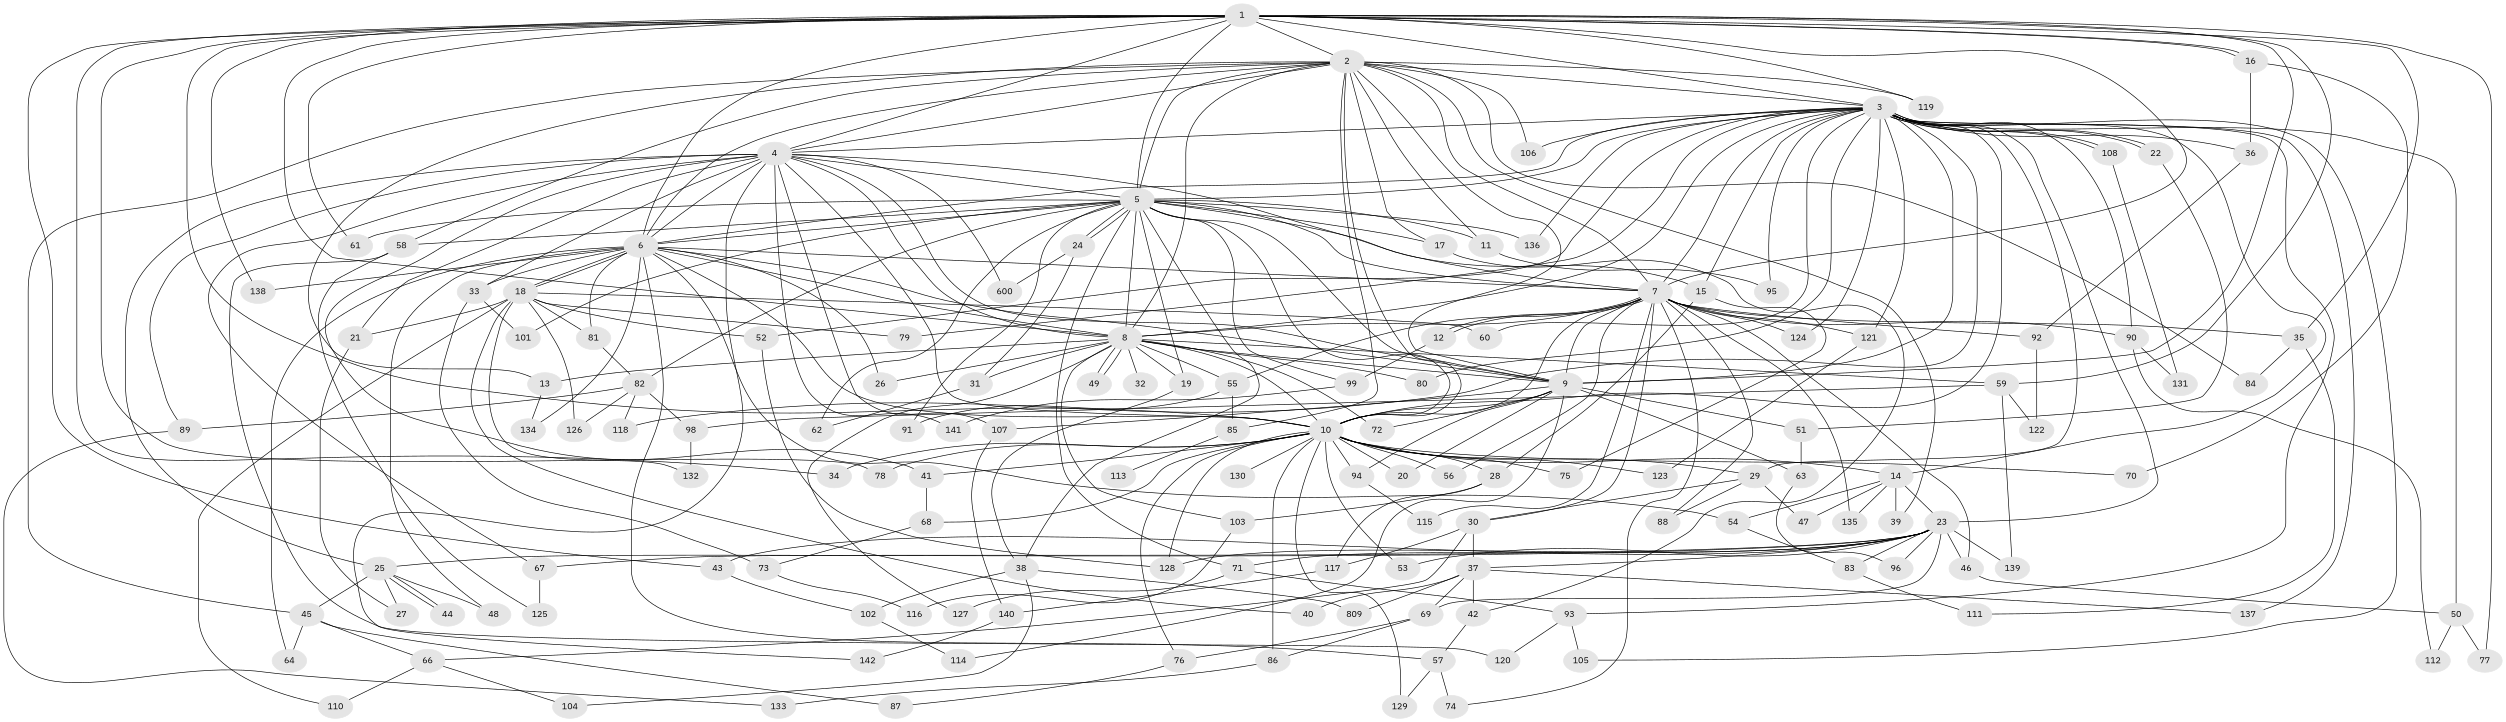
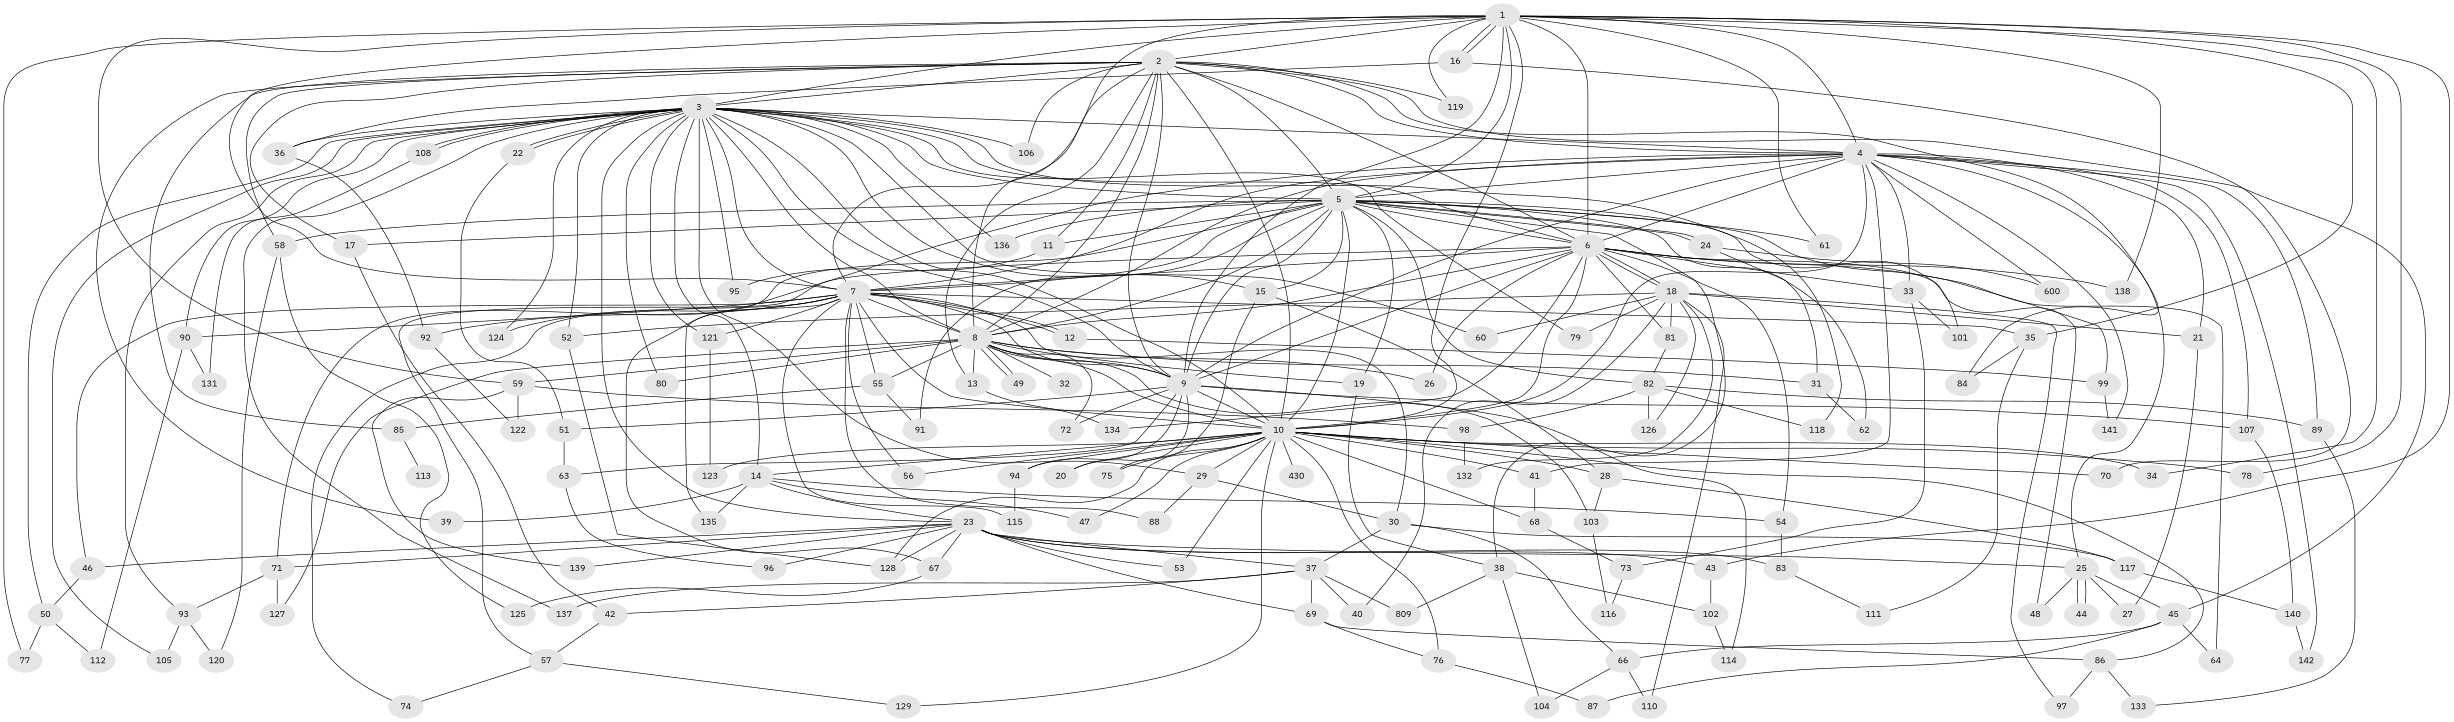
node "130": label "130" -> "430"
edge "29" -- "47": now "10" -- "47"
node "97": added
